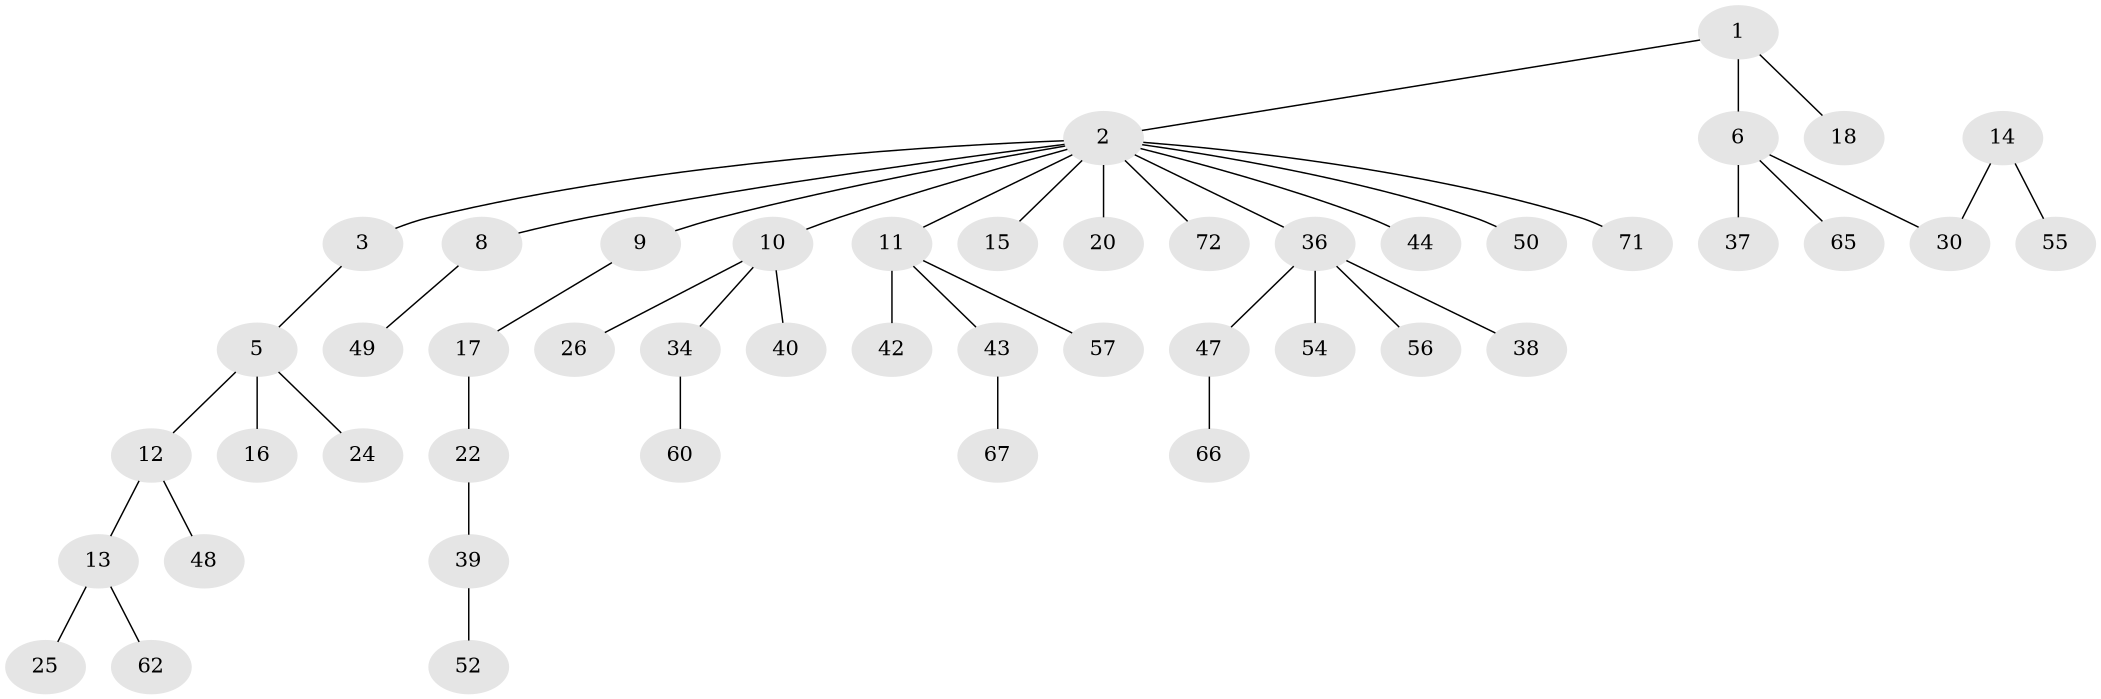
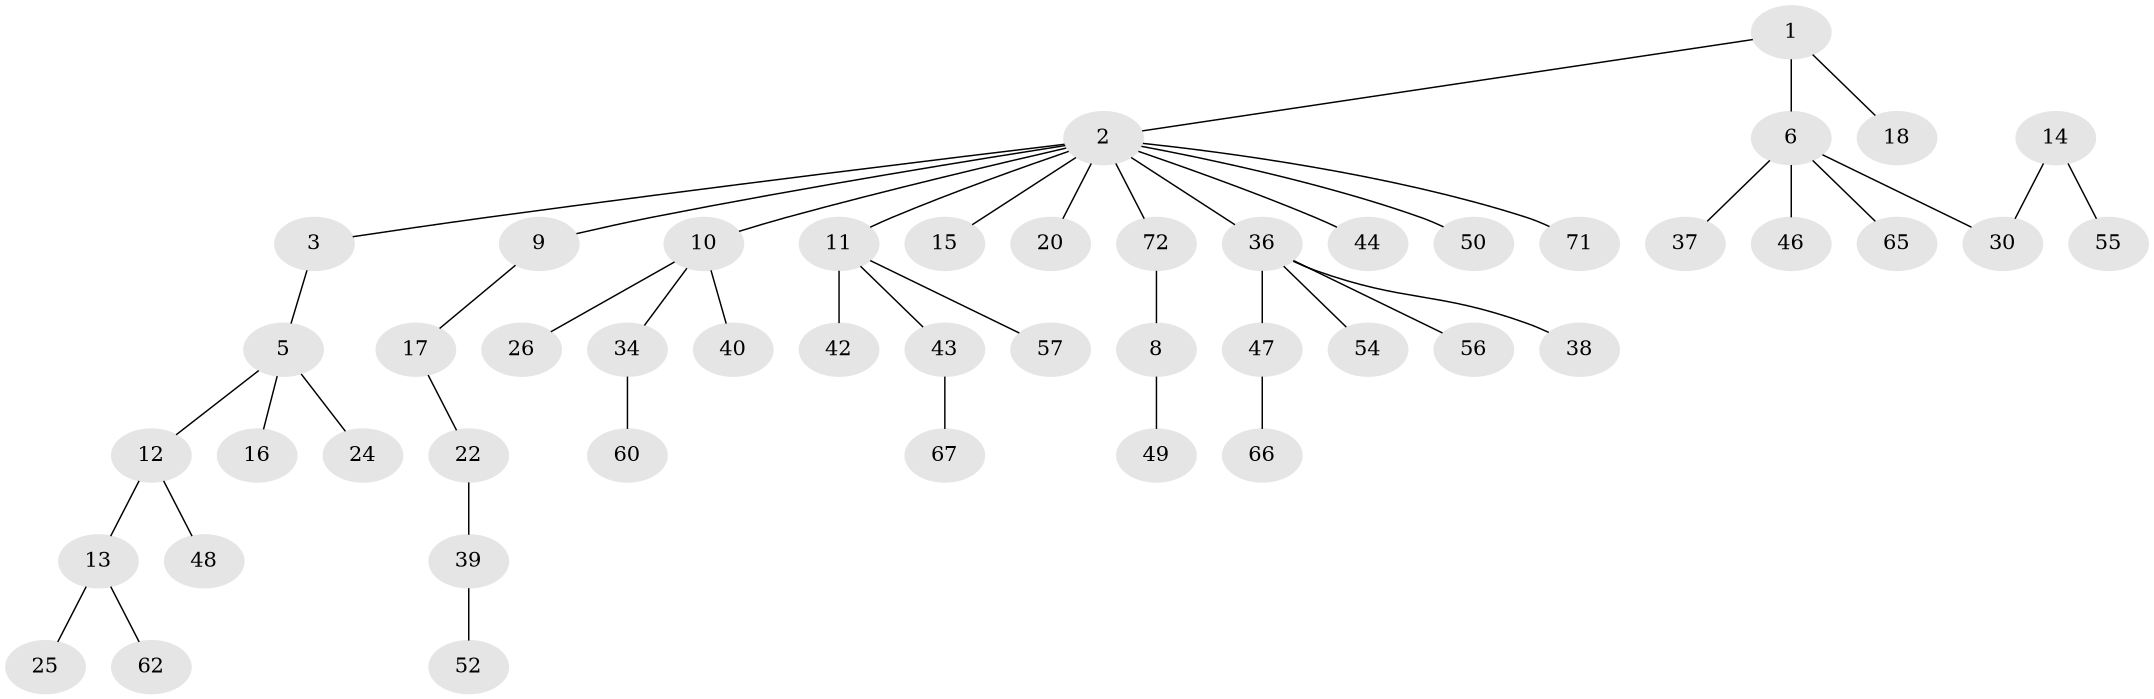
edge "2" -- "8": now "72" -- "8"
node "46": added
